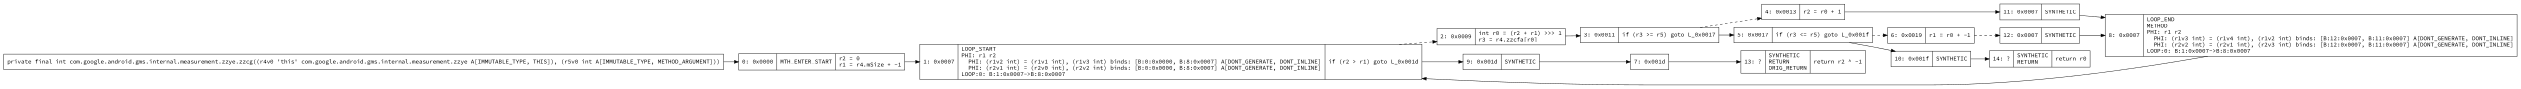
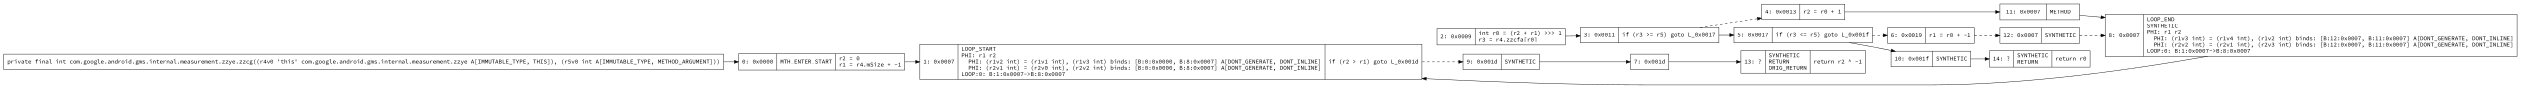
node "11: 0x0007": text "SYNTHETIC" -> "METHOD"
node "8: 0x0007": text "METHOD" -> "SYNTHETIC"
edge "12: 0x0007" -> "8: 0x0007": style solid -> dashed
edge "1: 0x0007" -> "2: 0x0009": removed
edge "1: 0x0007" -> "9: 0x001d": style solid -> dashed
